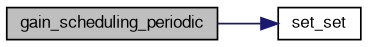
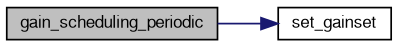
node "set_set": label "set_set" -> "set_gainset"
